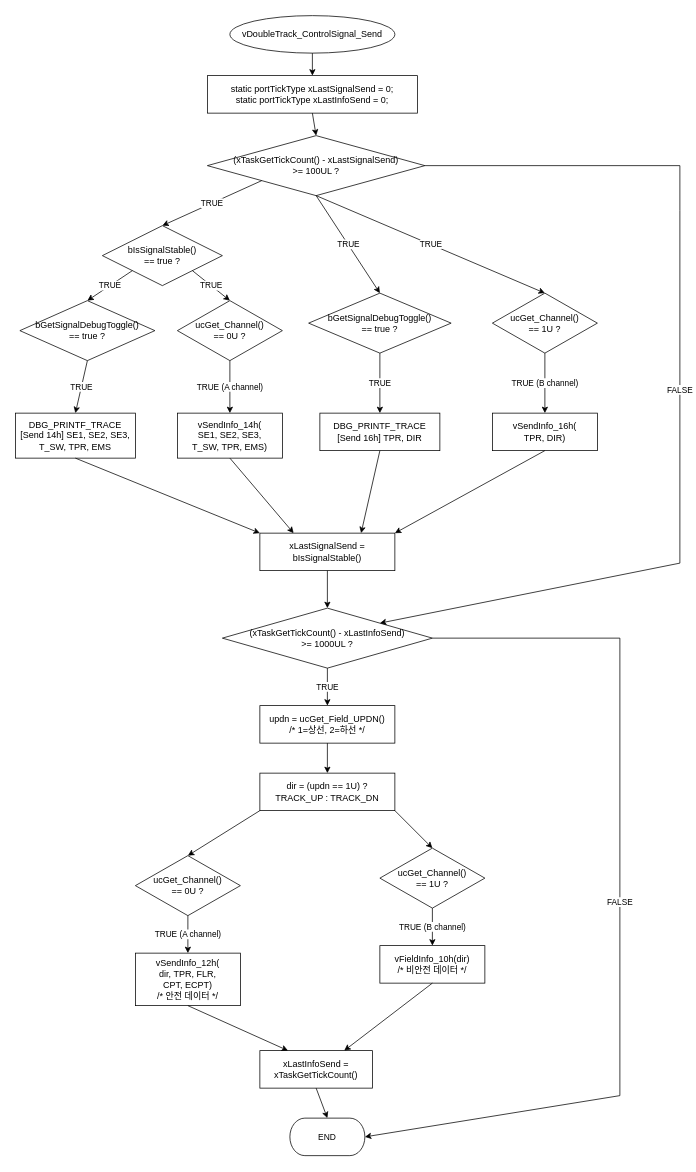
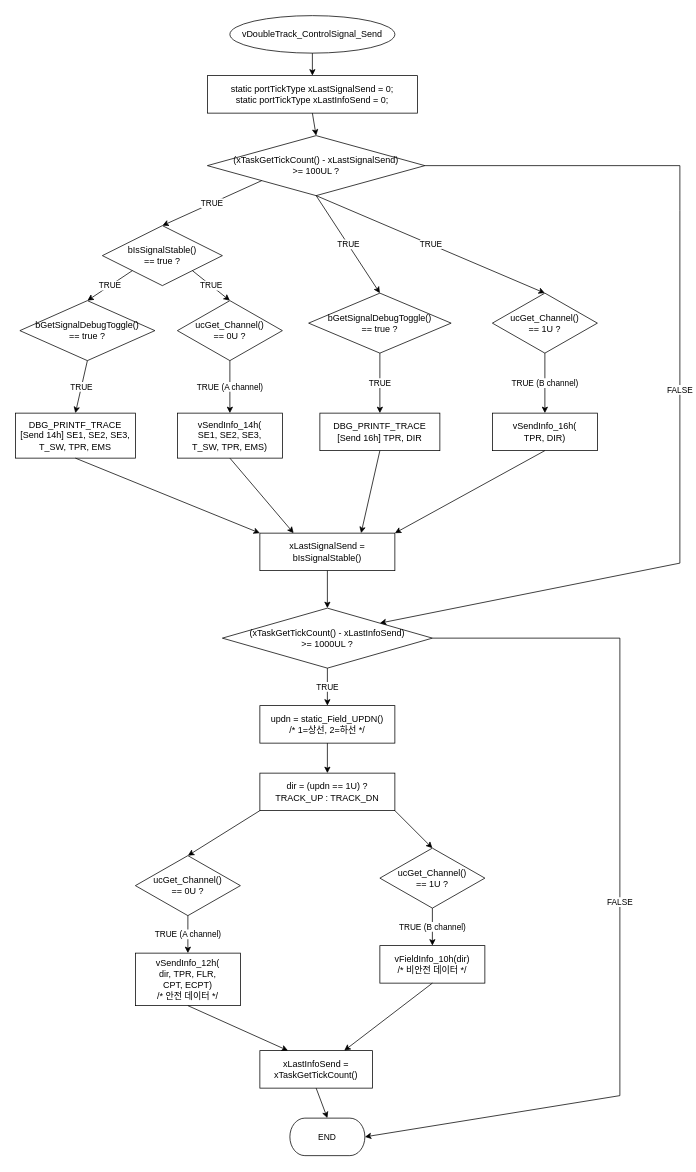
node "updn = ucGet_Field_UPDN() /* 1=상선, 2=하선 */": label "updn = ucGet_Field_UPDN() /* 1=상선, 2=하선 */" -> "updn = static_Field_UPDN() /* 1=상선, 2=하선 */"
